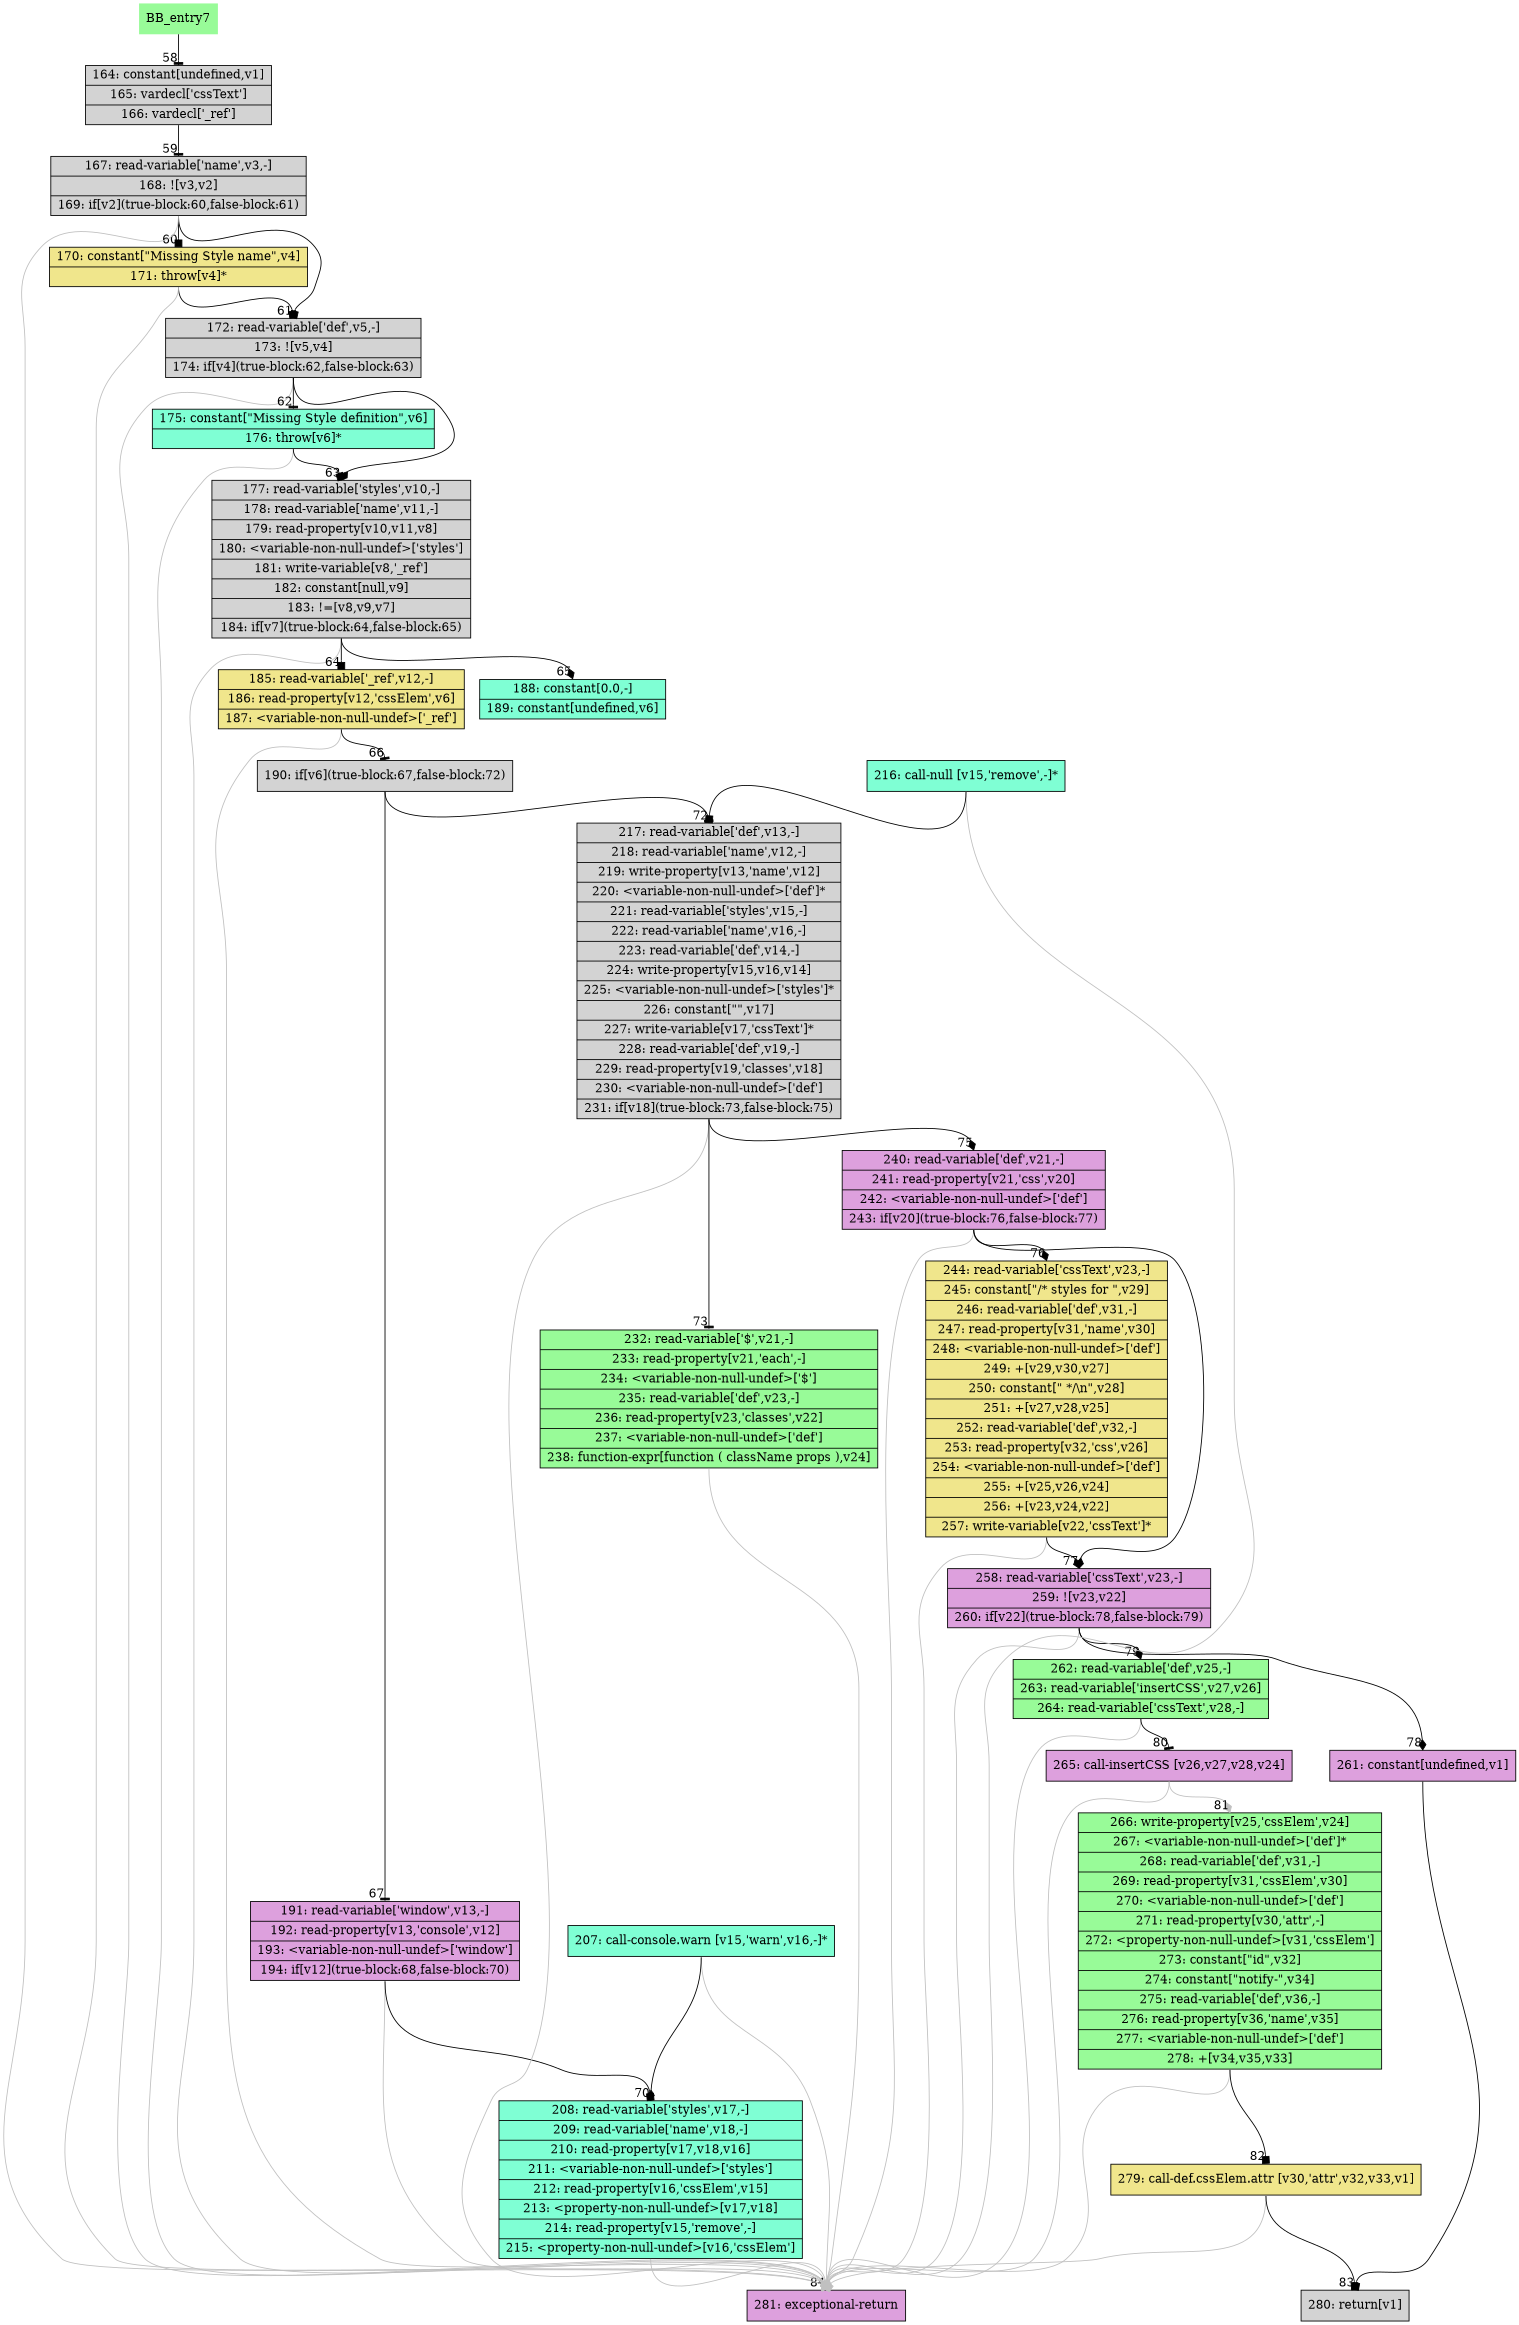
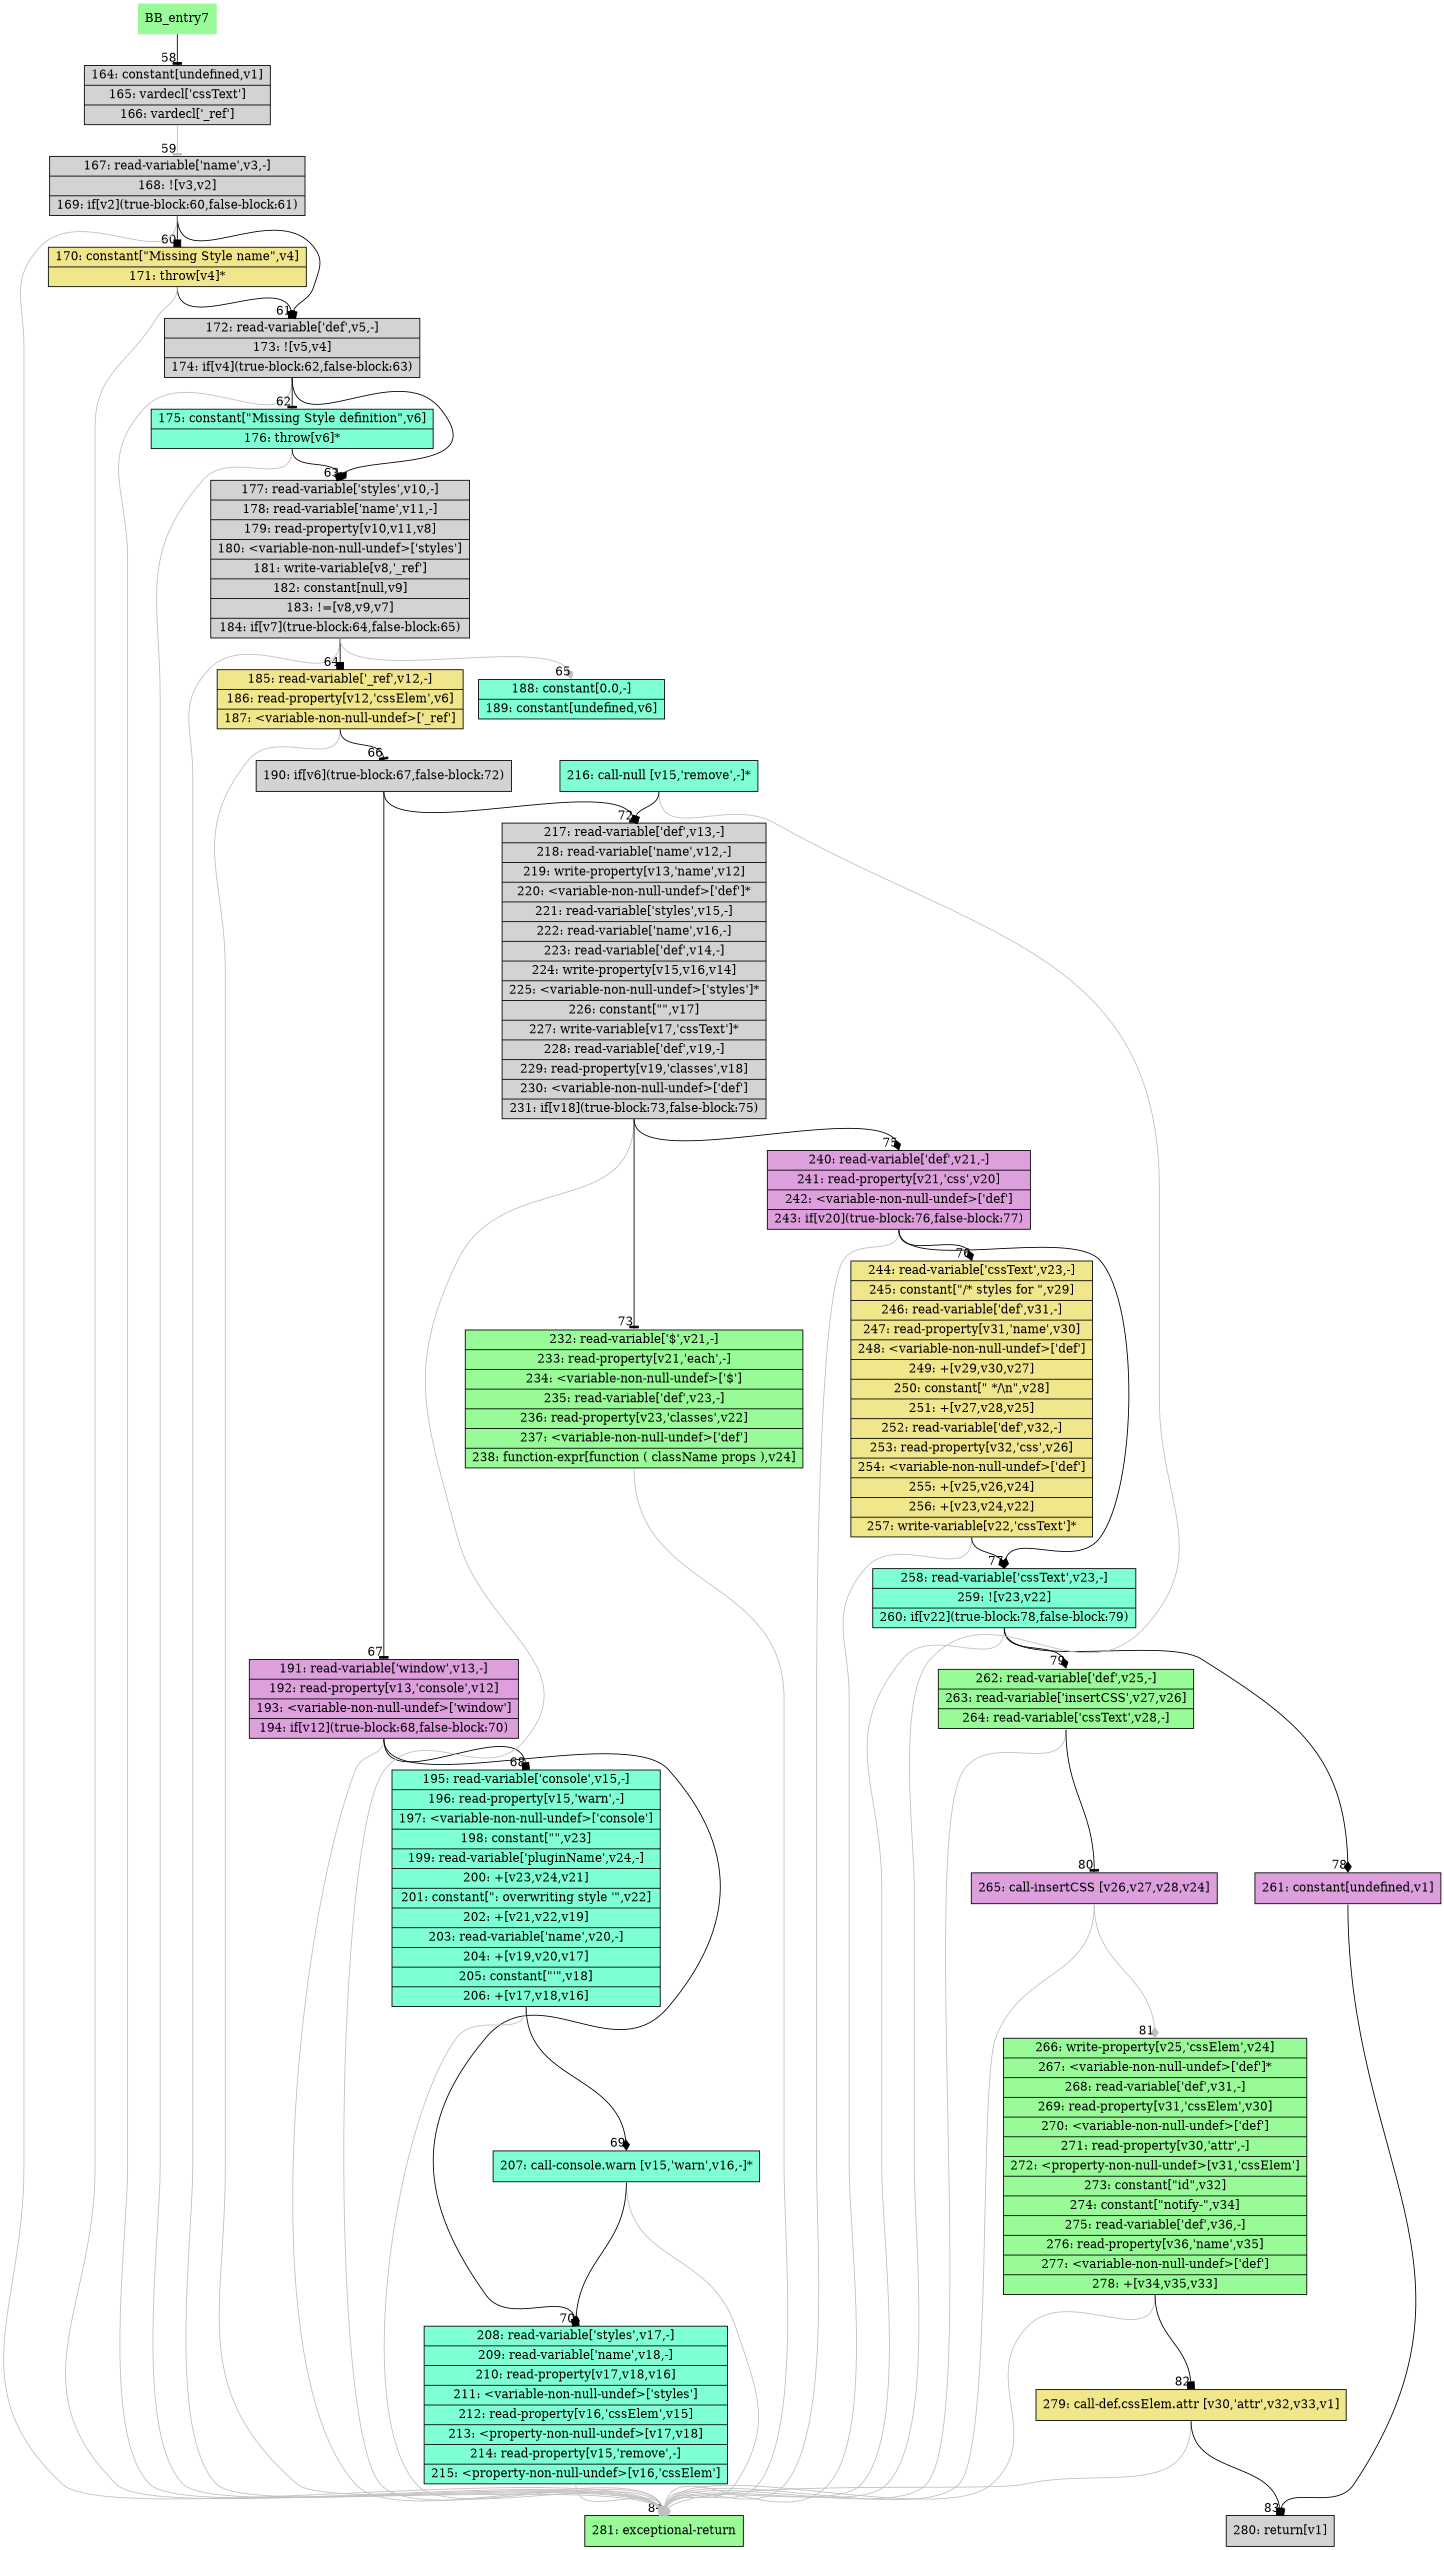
edge "164: constant[undefined,v1]" -> "167: read-variable['name',v3,-]": color black -> gray
edge "177: read-variable['styles',v10,-]" -> "188: constant[0.0,-]": color black -> gray
node "258: read-variable['cssText',v23,-]": fillcolor plum -> aquamarine
node "195: read-variable['console',v15,-]": added
node "281: exceptional-return": fillcolor plum -> palegreen
